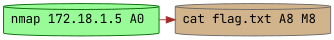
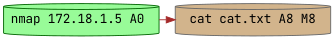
node "cat flag.txt A8 M8": label "cat flag.txt A8 M8" -> "cat cat.txt A8 M8"
